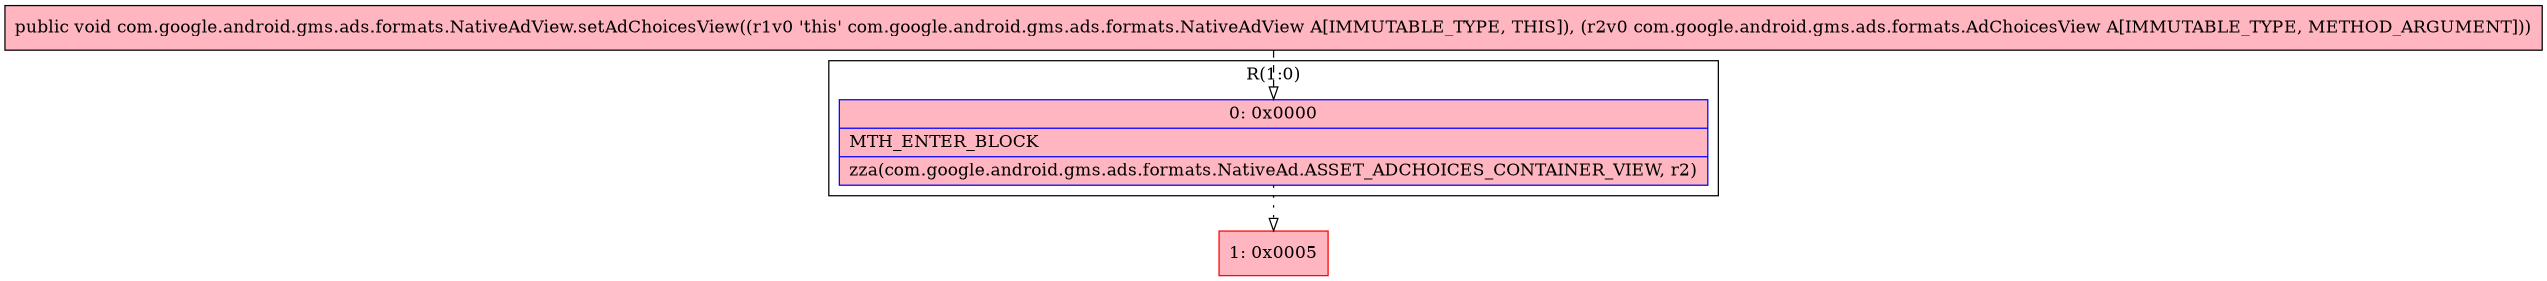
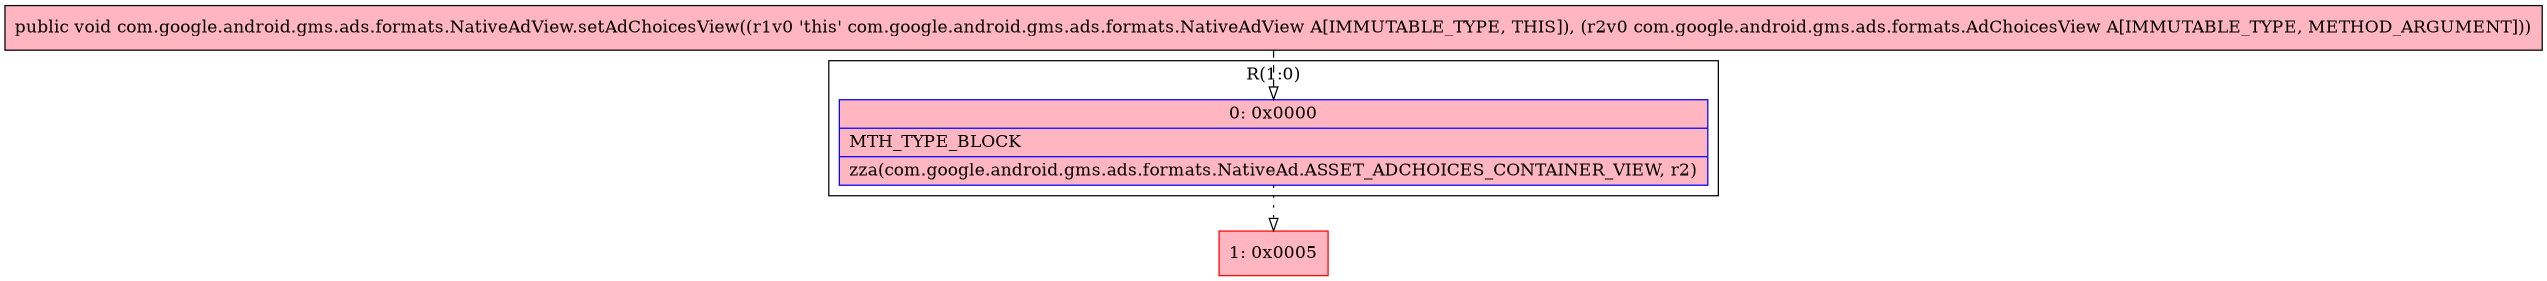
node "0: 0x0000": text "MTH_ENTER_BLOCK" -> "MTH_TYPE_BLOCK"
